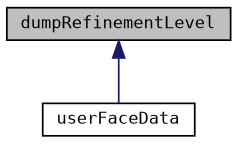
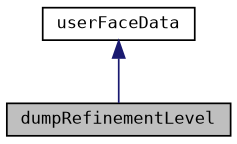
edge "userFaceData" -> "dumpRefinementLevel": reversed
